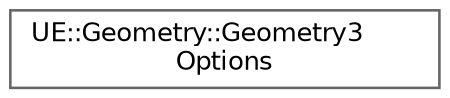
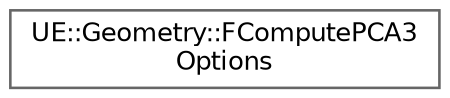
node "UE::Geometry::Geometry3 Options": label "UE::Geometry::Geometry3 Options" -> "UE::Geometry::FComputePCA3 Options"
